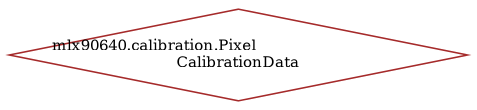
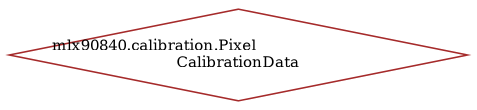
node "mlx90640.calibration.Pixel CalibrationData": label "mlx90640.calibration.Pixel CalibrationData" -> "mlx90840.calibration.Pixel CalibrationData"
